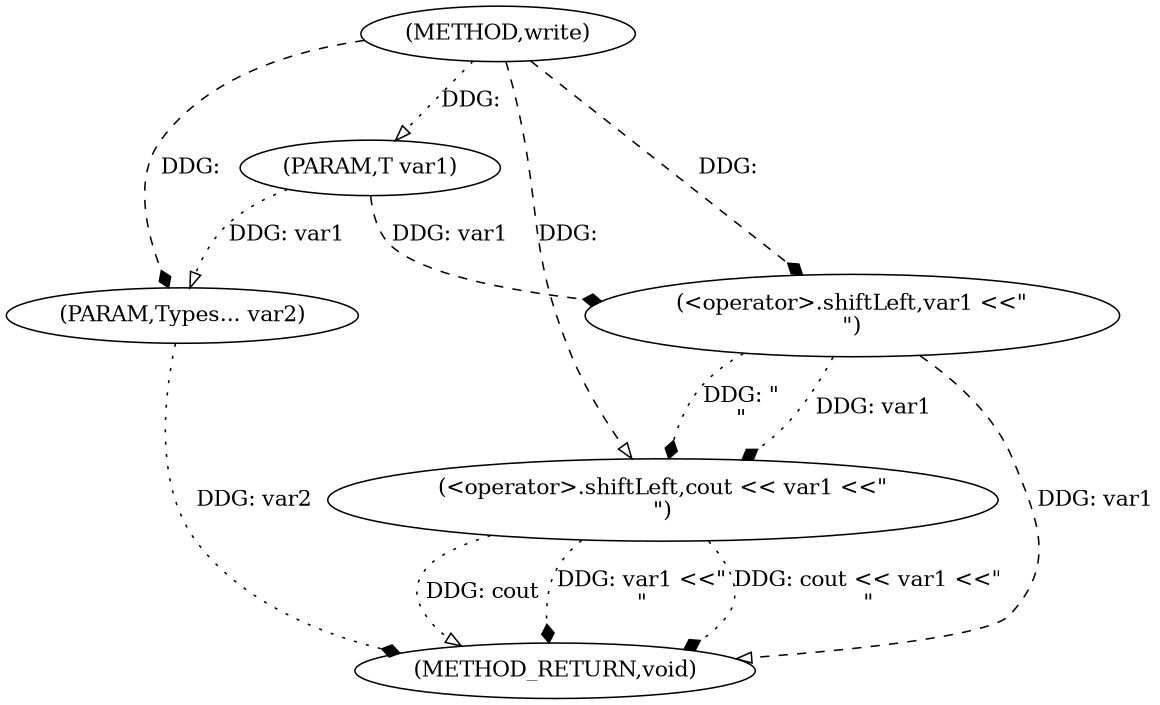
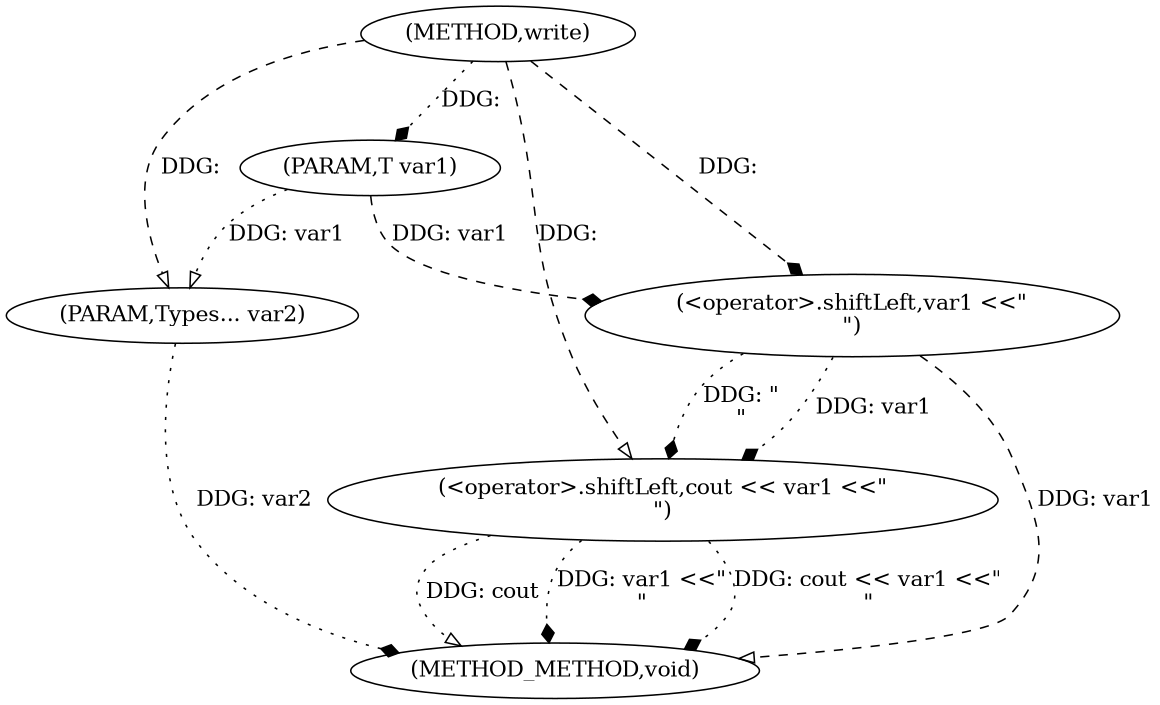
edge "(METHOD,write)" -> "(PARAM,T var1)": arrowhead onormal -> diamond
edge "(METHOD,write)" -> "(PARAM,Types... var2)": arrowhead diamond -> onormal
node "(METHOD_RETURN,void)": label "(METHOD_RETURN,void)" -> "(METHOD_METHOD,void)"
